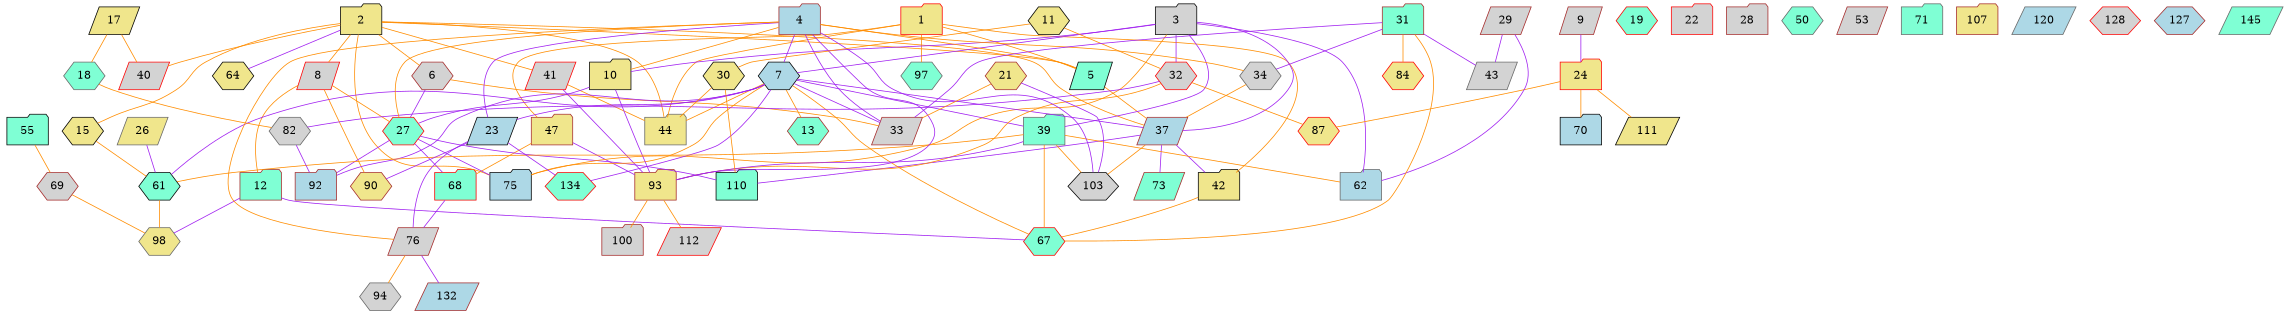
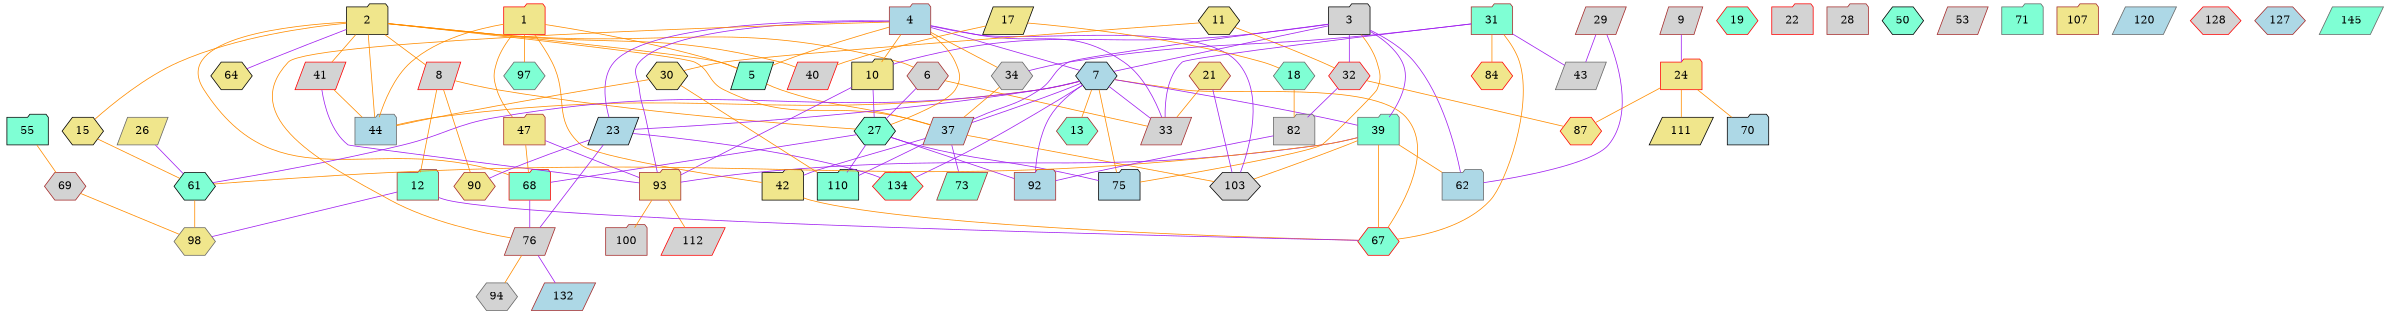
node "50": color gray40 -> black
node "82": shape hexagon -> folder
node "27": color red -> black
node "44": fillcolor khaki -> lightblue
edge "2" -- "75": now "2" -- "68"
edge "32" -- "93": removed
